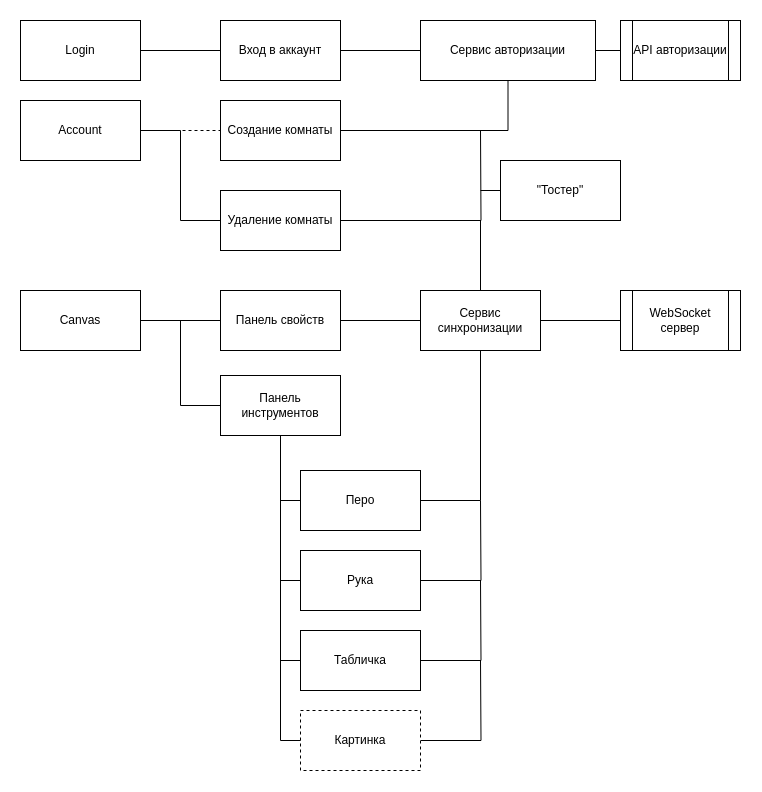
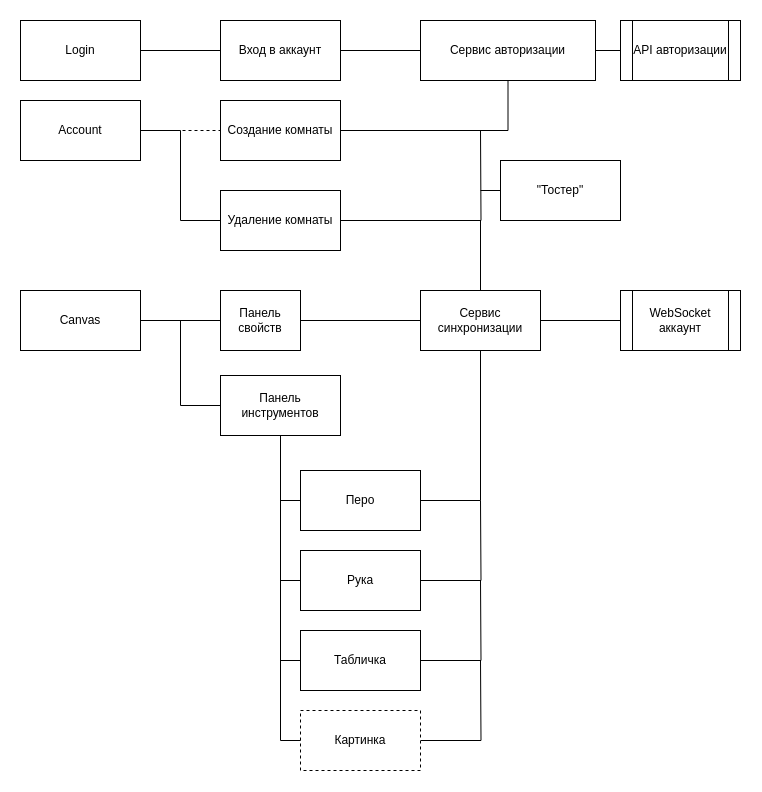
node "Панель свойств": size 120x60 -> 80x60
node "WebSocket сервер": label "WebSocket сервер" -> "WebSocket аккаунт"
